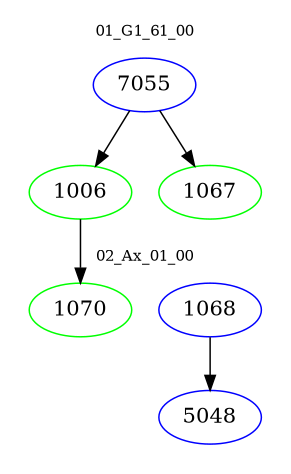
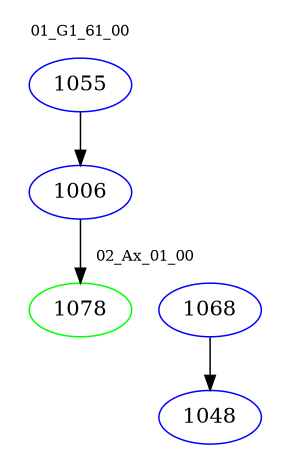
node "7055": label "7055" -> "1055"
node "1006": color green -> blue
node "1067": removed
node "1070": label "1070" -> "1078"
node "5048": label "5048" -> "1048"
